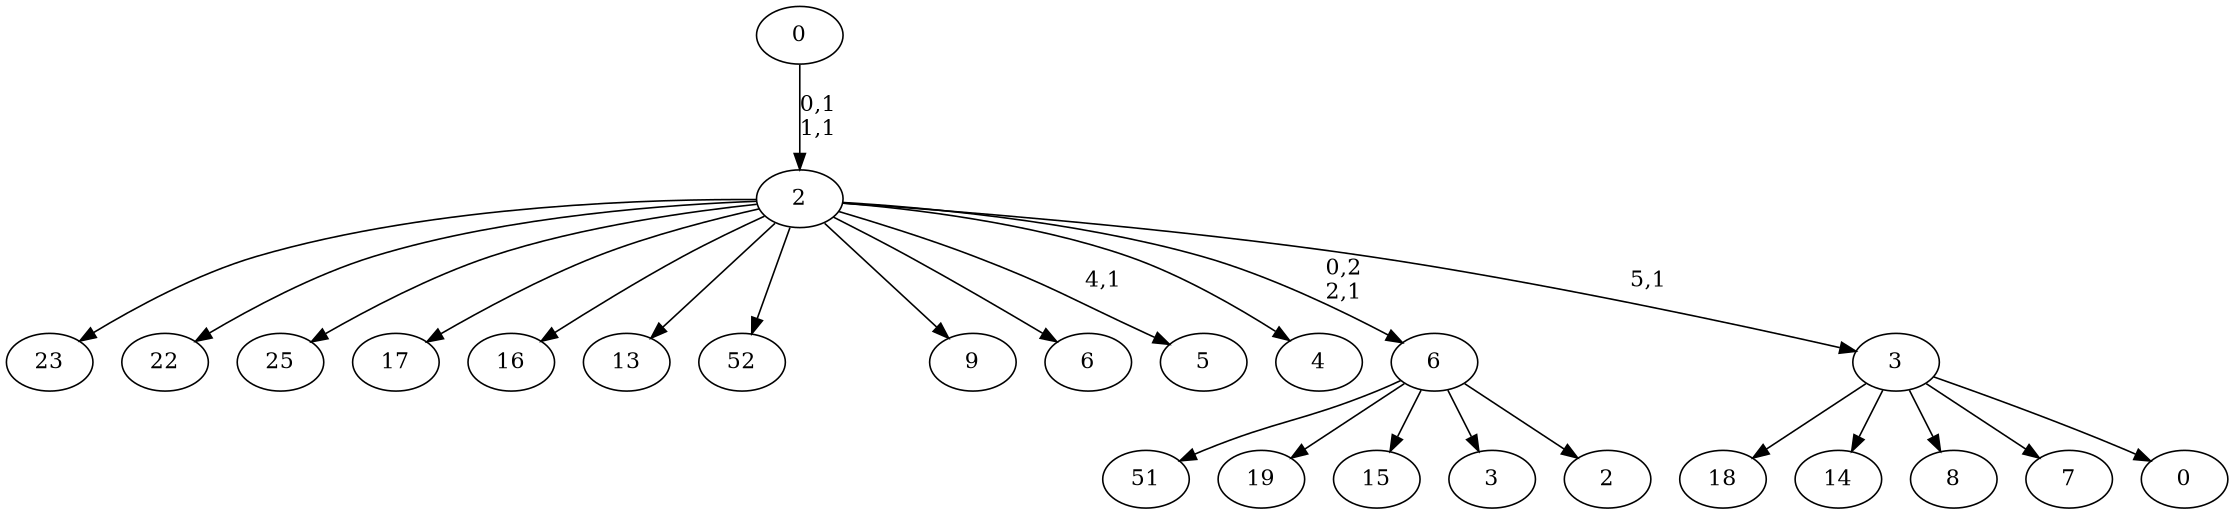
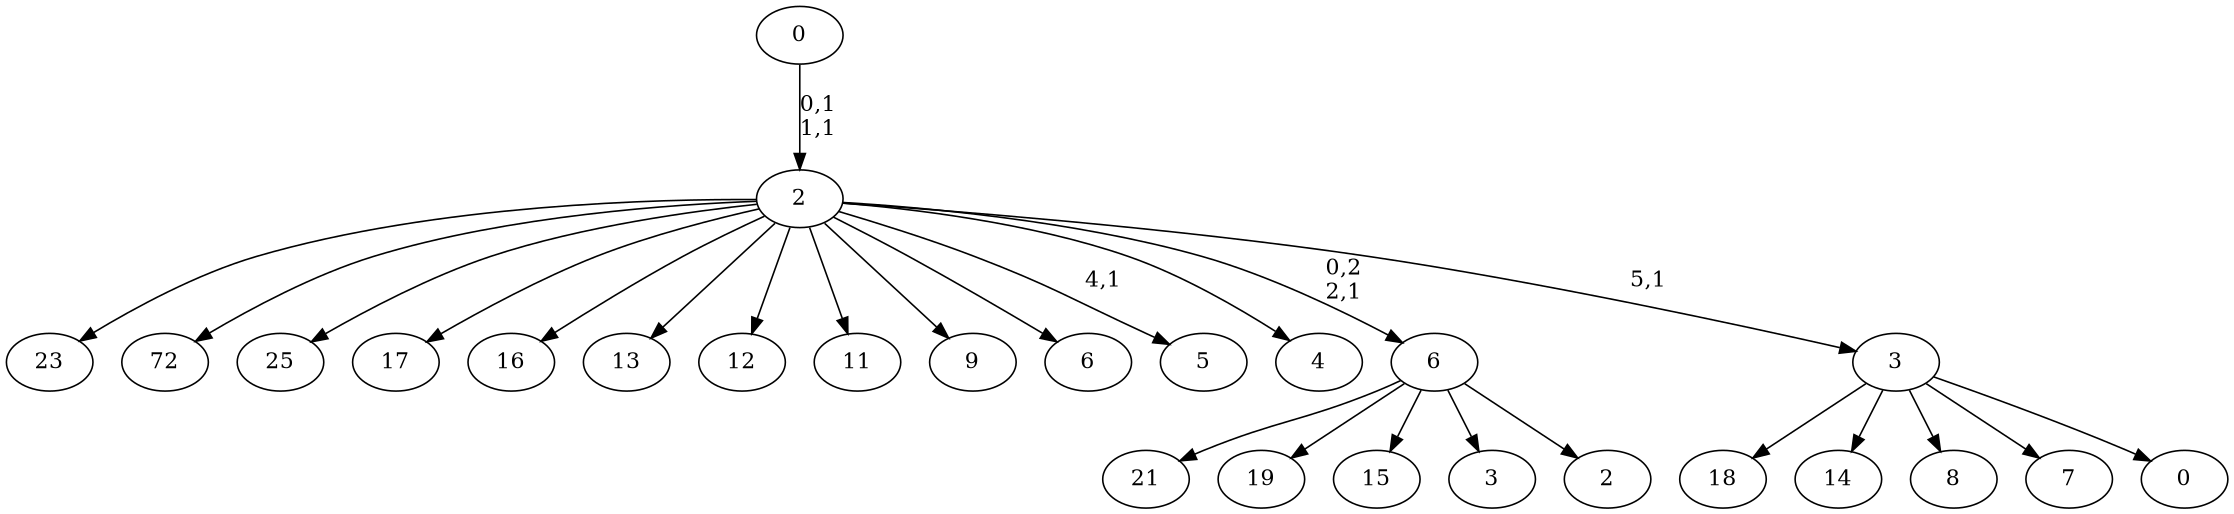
node "22": label "22" -> "72"
node "52": label "52" -> "12"
node "11": added
node "51": label "51" -> "21"
